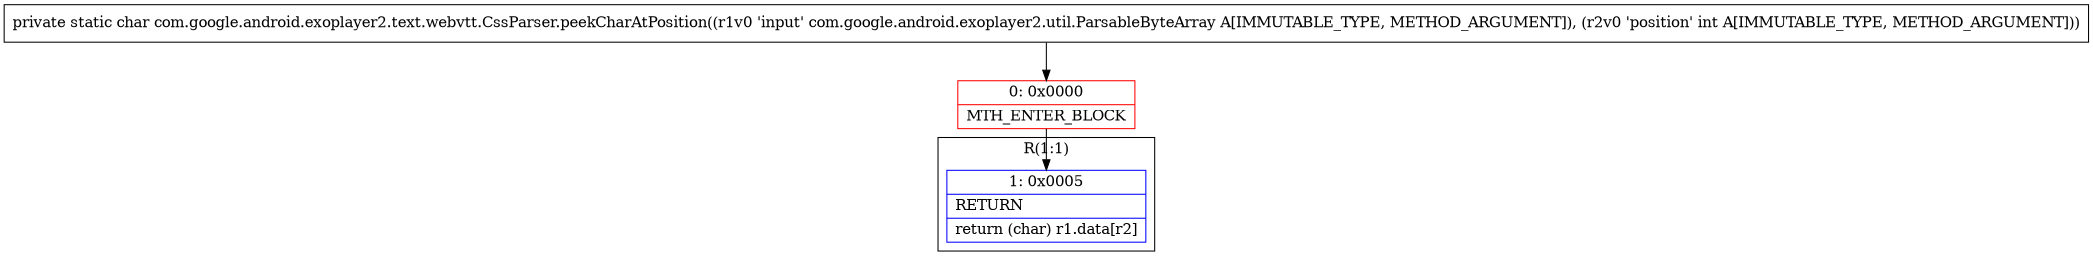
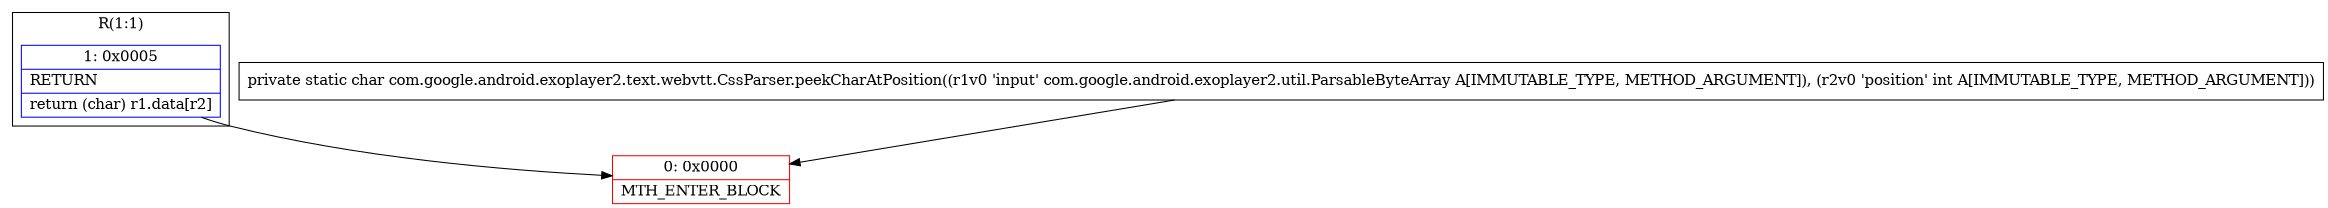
edge "0: 0x0000" -> "1: 0x0005": reversed
